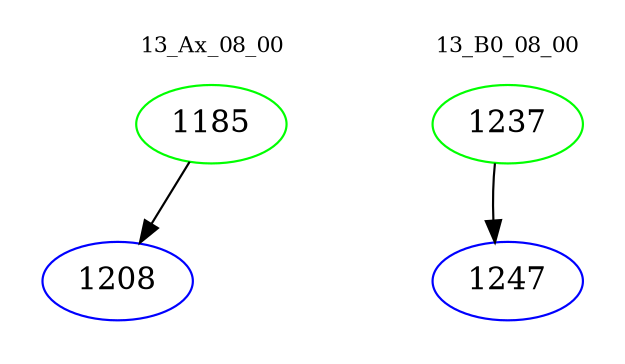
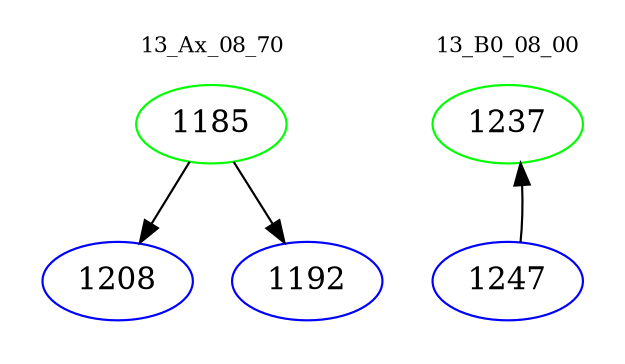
cluster "13_Ax_08_00": label "13_Ax_08_00" -> "13_Ax_08_70"
edge "1237" -> "1247": reversed
node "1192": added
